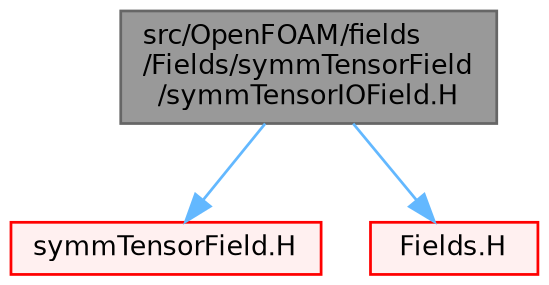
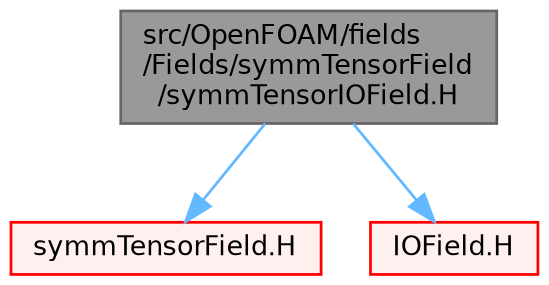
node "Fields.H": label "Fields.H" -> "IOField.H"
